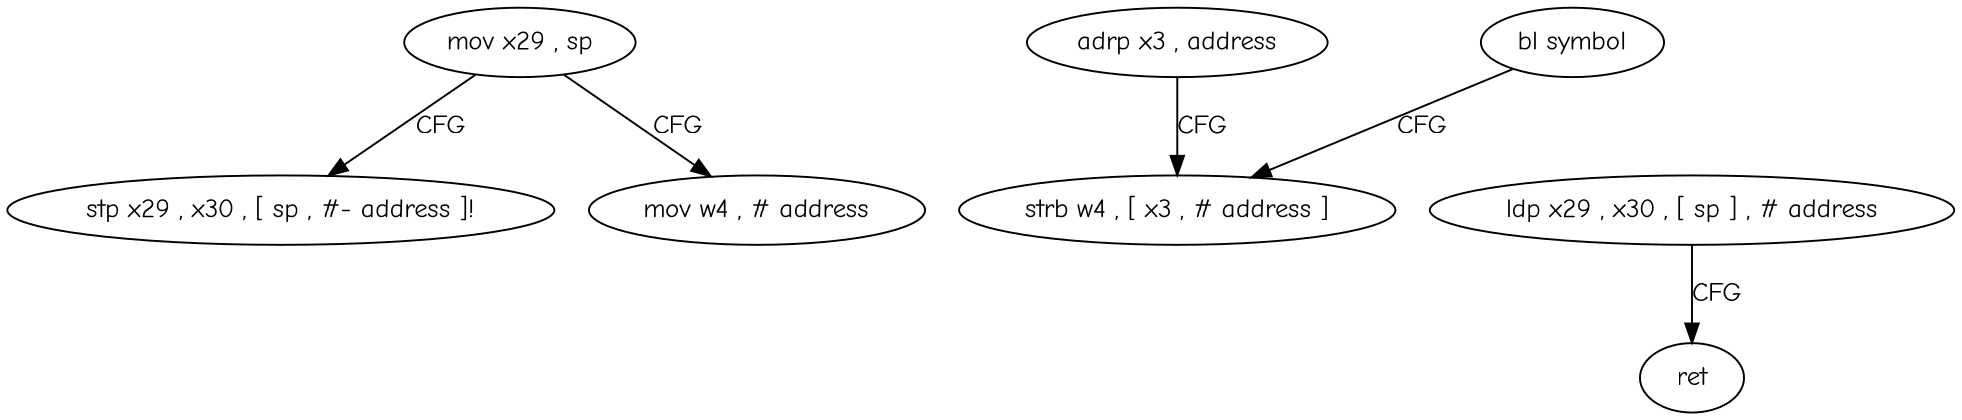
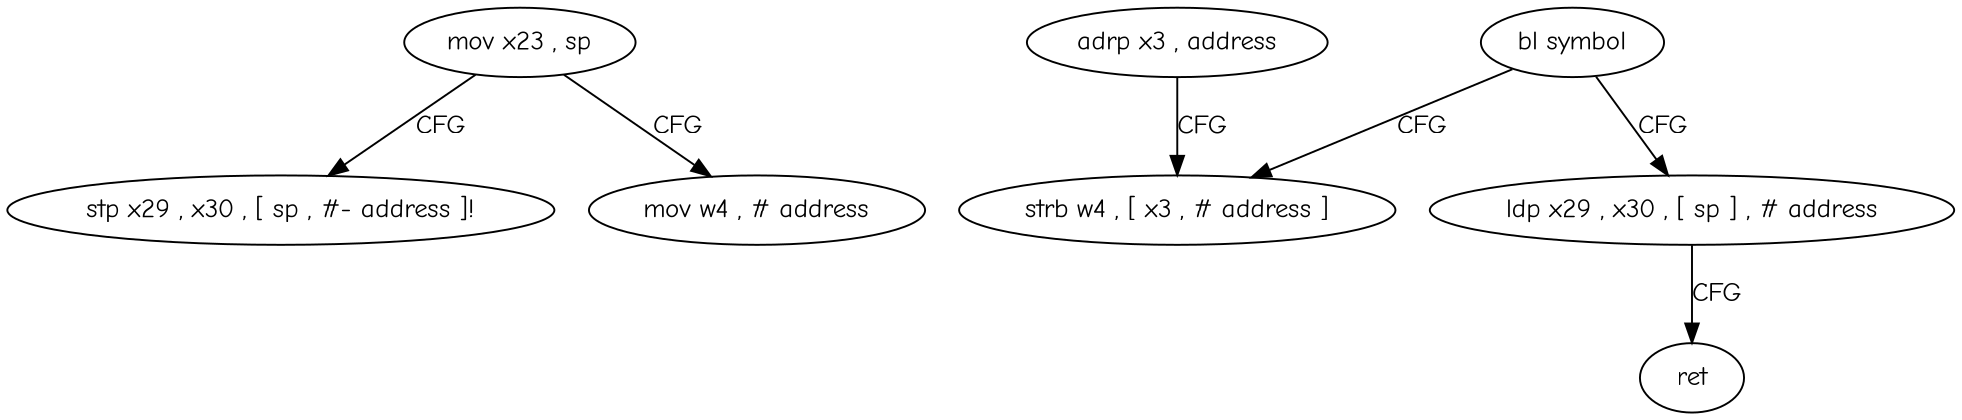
node "mov x29 , sp": label "mov x29 , sp" -> "mov x23 , sp"
edge "bl symbol" -> "ldp x29 , x30 , [ sp ] , # address": added, label "CFG"
